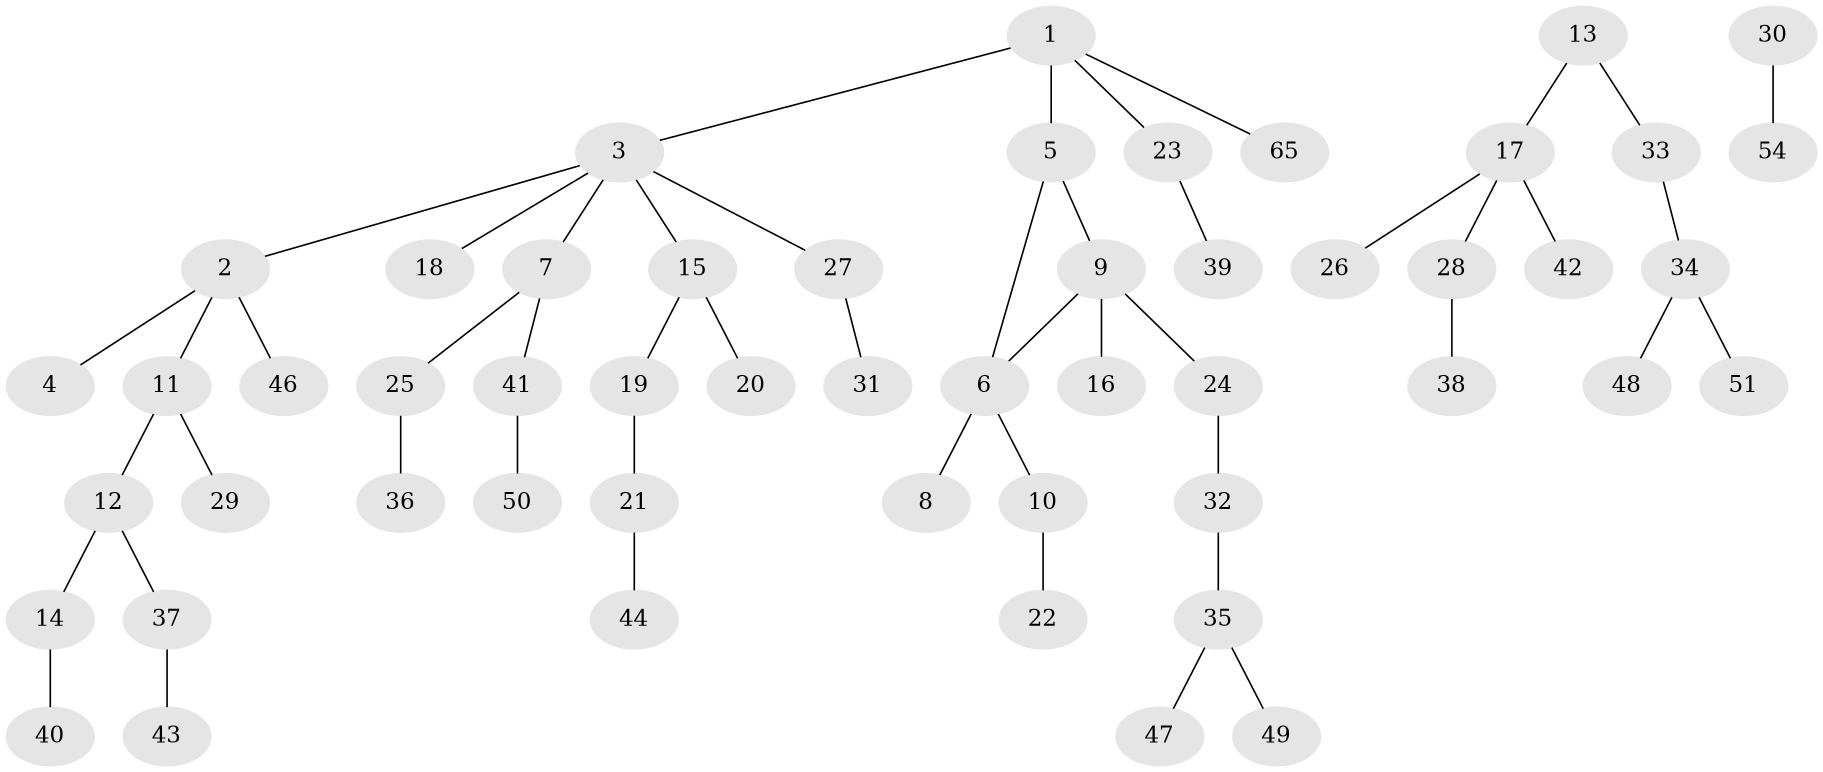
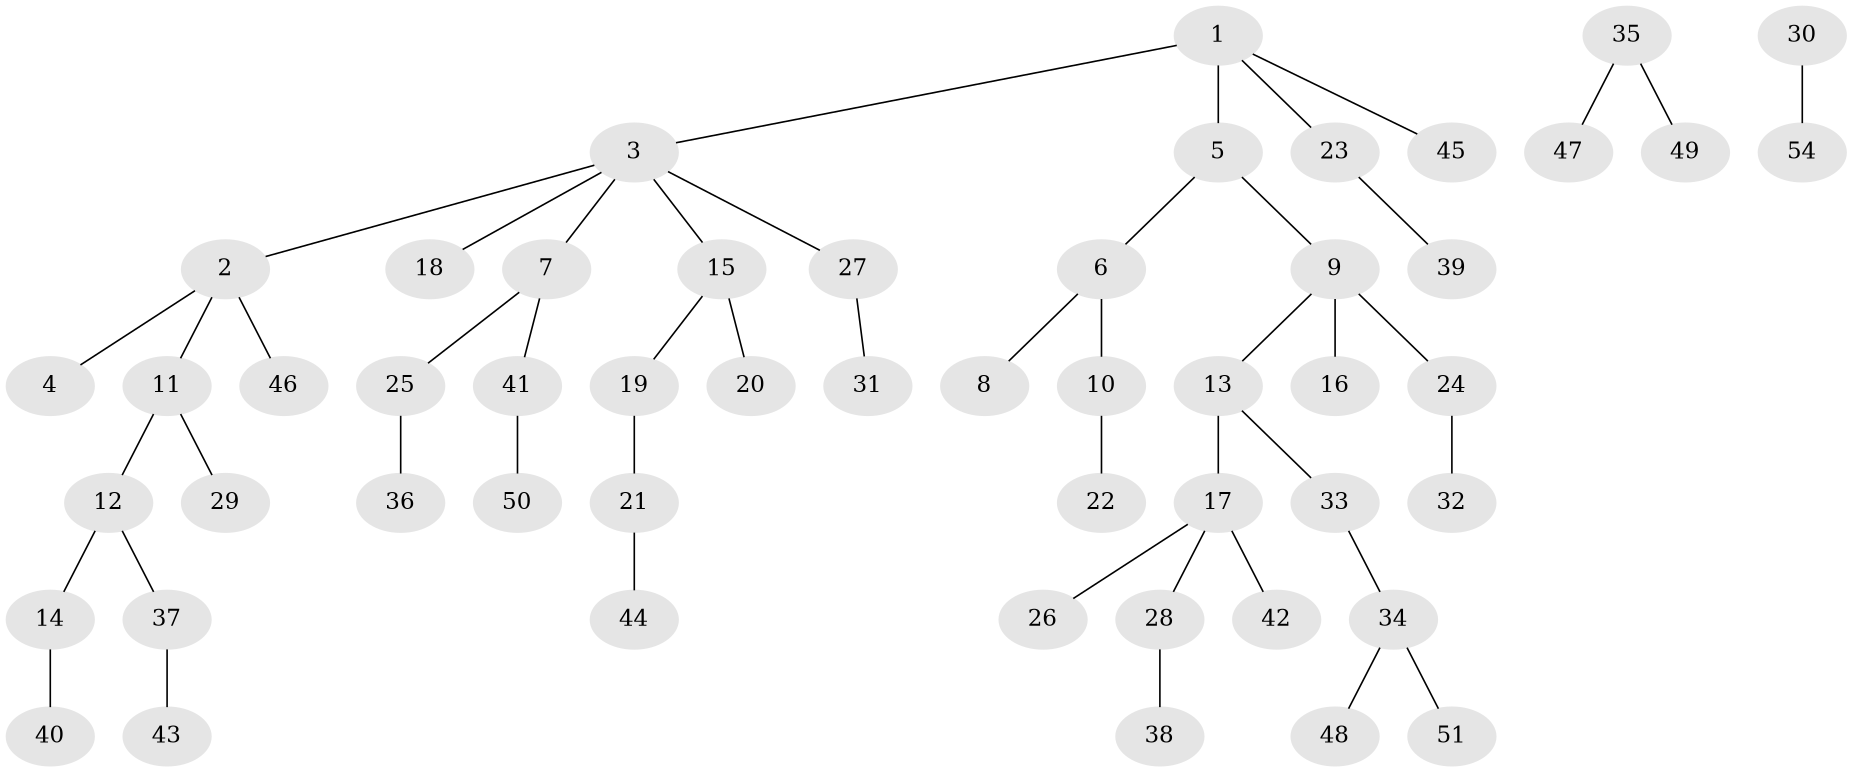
node "65": label "65" -> "45"
edge "9" -- "6": now "9" -- "13"
edge "32" -- "35": removed
